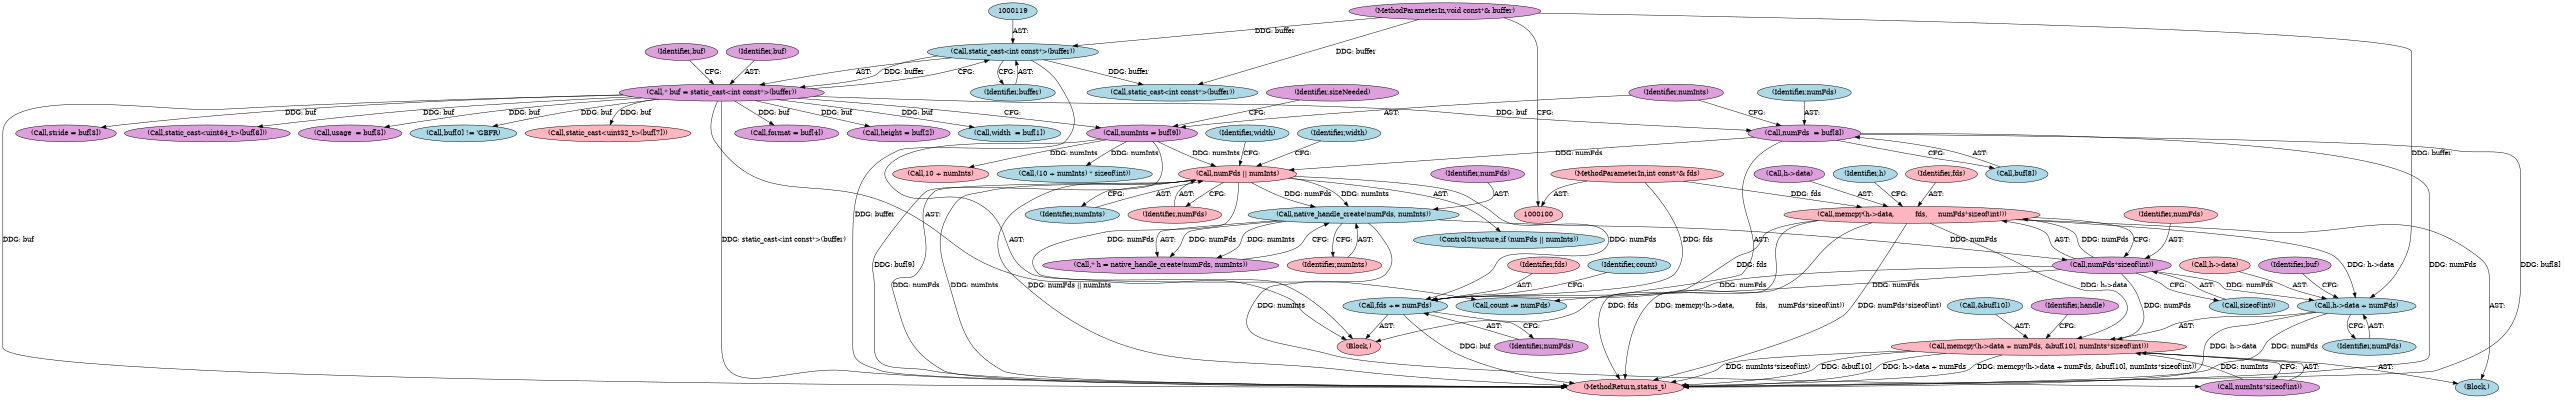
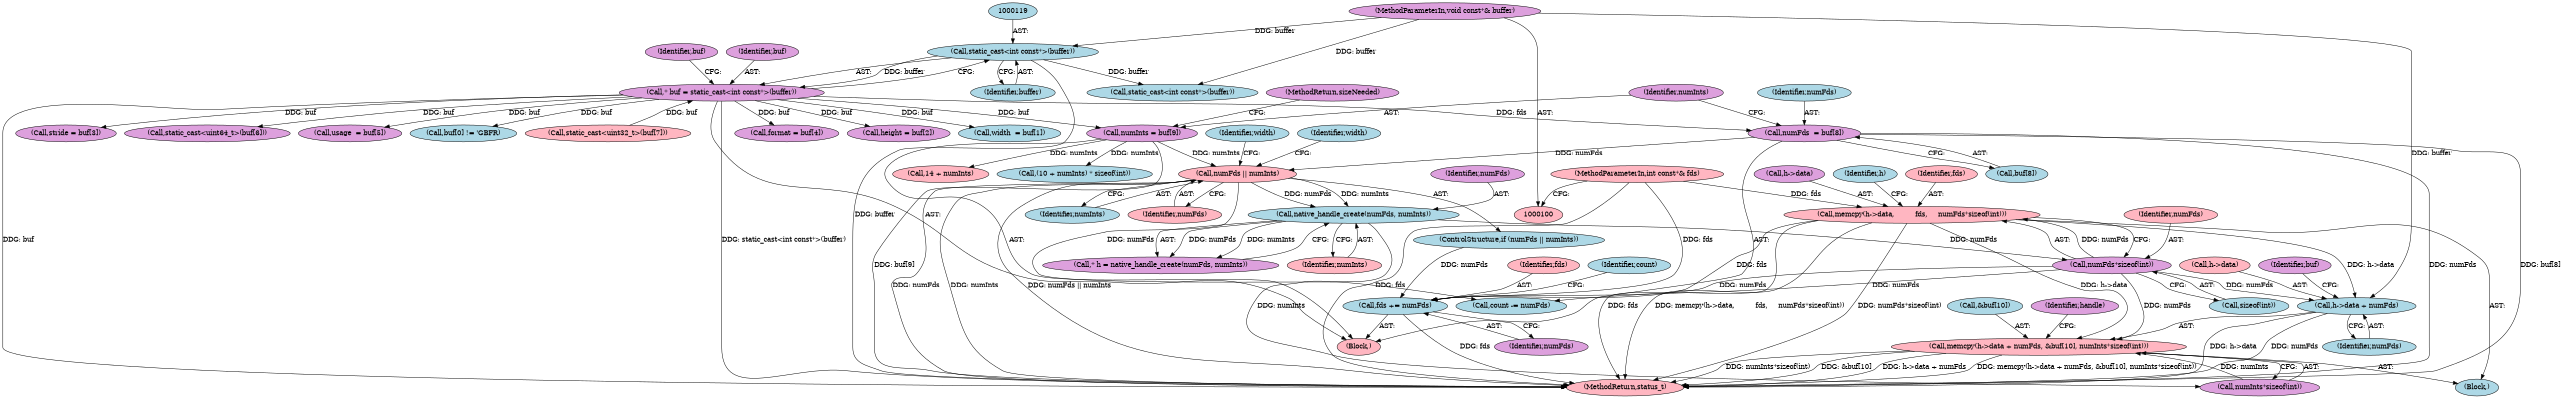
node "(Identifier,sizeNeeded)": label "(Identifier,sizeNeeded)" -> "(MethodReturn,sizeNeeded)"
edge "(Call,* buf = static_cast<int const*>(buffer))" -> "(Call,static_cast<uint32_t>(buf[7]))": reversed
edge "(Call,* buf = static_cast<int const*>(buffer))" -> "(Call,numInts = buf[9])": label "CFG: " -> "DDG: buf"
edge "(Call,* buf = static_cast<int const*>(buffer))" -> "(Call,numFds  = buf[8])": label "DDG: buf" -> "DDG: fds"
edge "(MethodParameterIn,void const*& buffer)" -> "1000100": label "CFG: " -> "AST: "
node "(Call,10 + numInts)": label "(Call,10 + numInts)" -> "(Call,14 + numInts)"
edge "(MethodParameterIn,int const*& fds)" -> "1000100": label "AST: " -> "CFG: "
edge "(Call,numFds || numInts)" -> "(Call,fds += numFds)": now "(ControlStructure,if (numFds || numInts))" -> "(Call,fds += numFds)"
edge "(MethodParameterIn,int const*& fds)" -> "(MethodReturn,status_t)": added, label "DDG: fds"
edge "(Call,fds += numFds)" -> "(MethodReturn,status_t)": label "DDG: buf" -> "DDG: fds"
